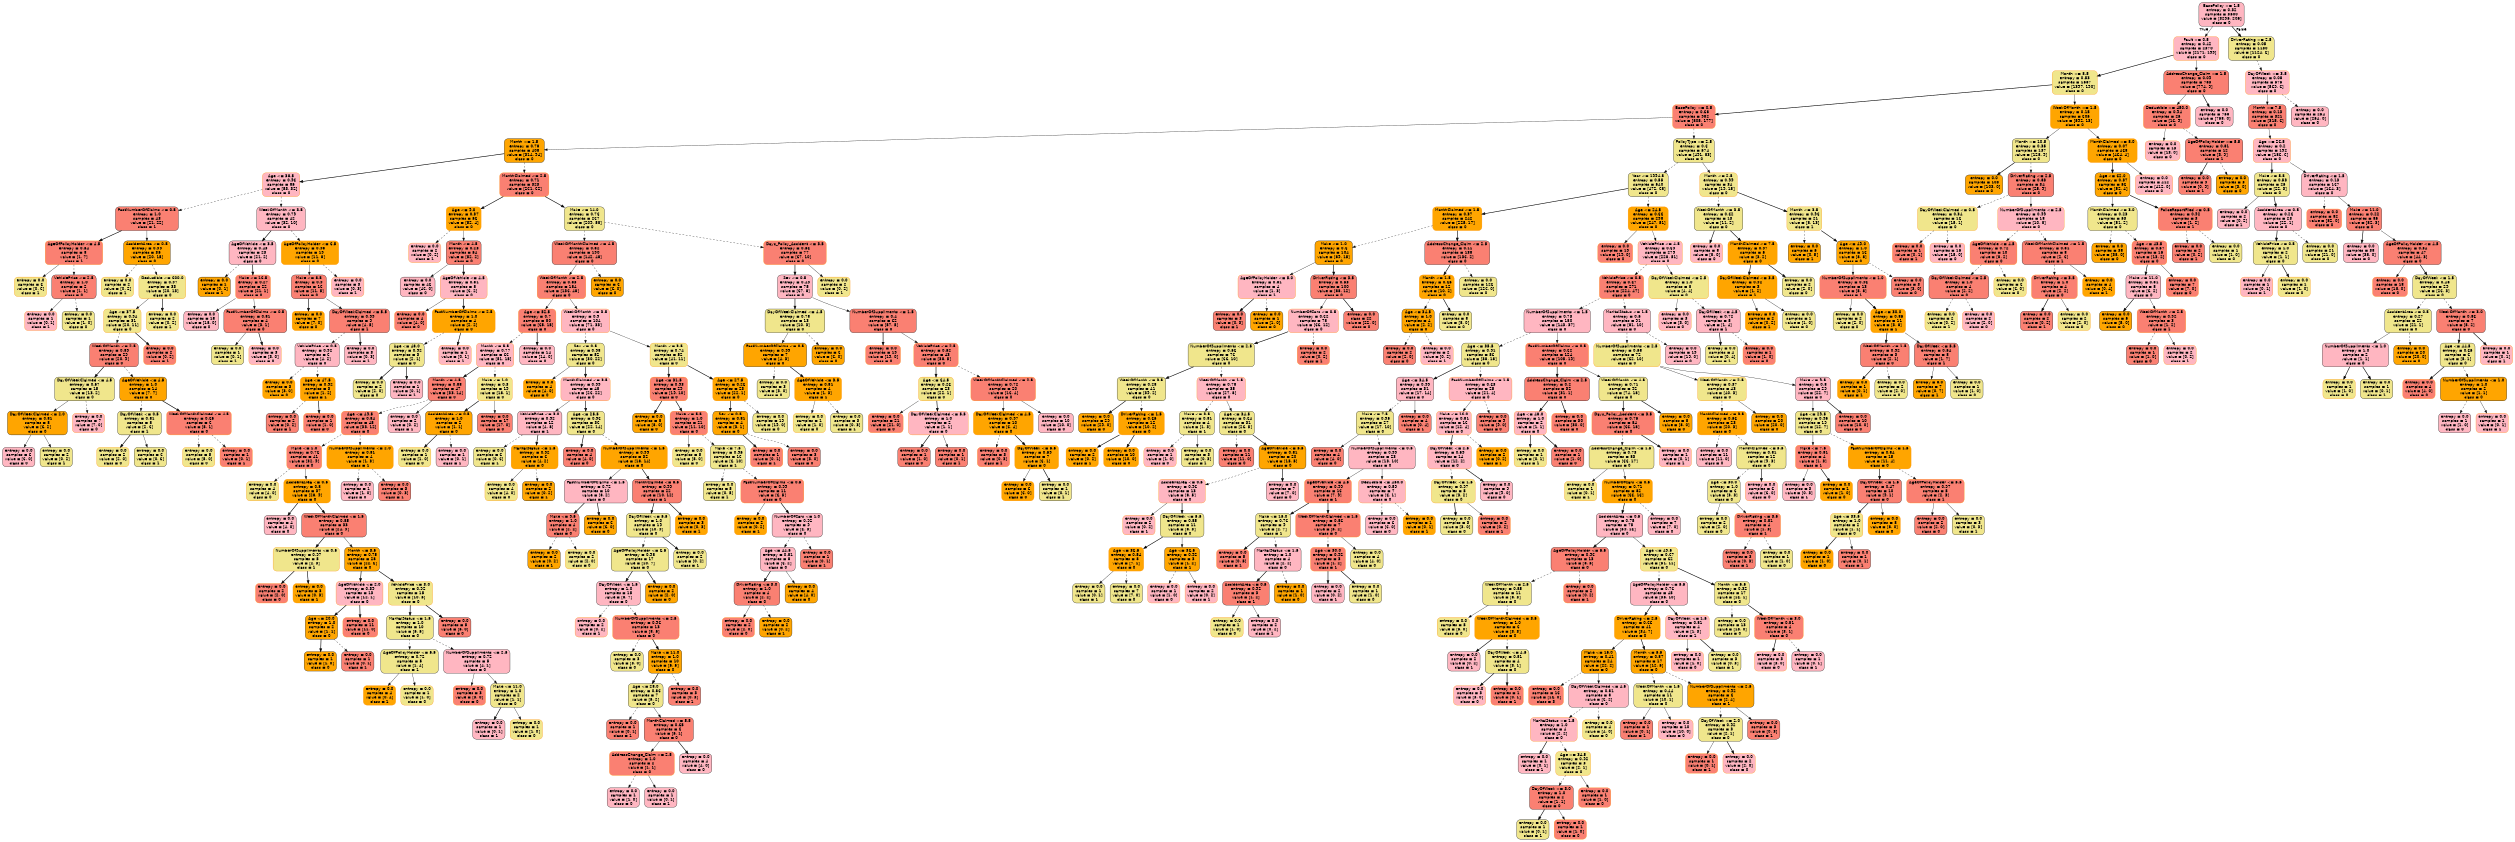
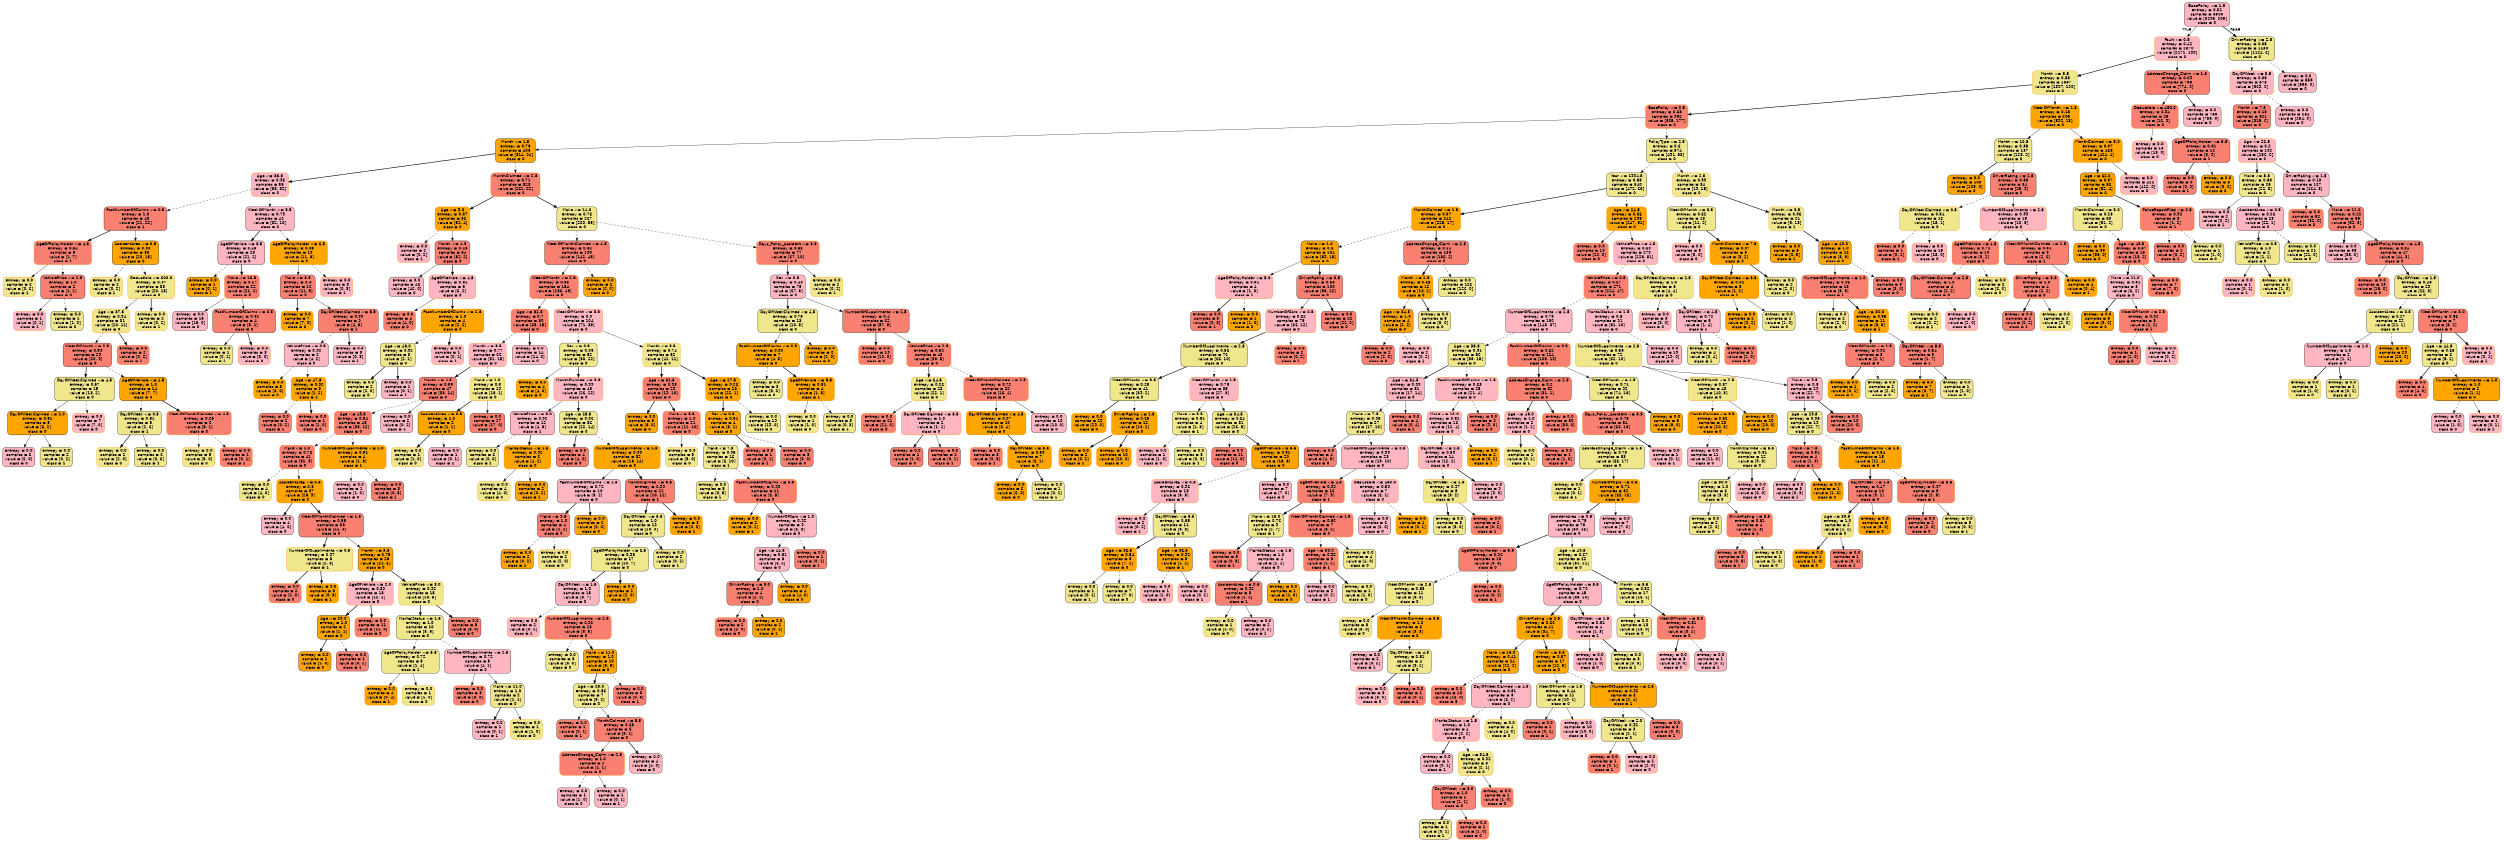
node "entropy = 0.0 samples = 555 value = [555, 0] class = 0": added
node "entropy = 0.0 class = 22 value = [22, 0] class = 0": label "entropy = 0.0 class = 22 value = [22, 0] class = 0" -> "entropy = 0.0 samples = 22 value = [22, 0] class = 0"
node "entropy = 0.0 samples = 29 value = [29, 0] class = 0": color black -> darkorange
